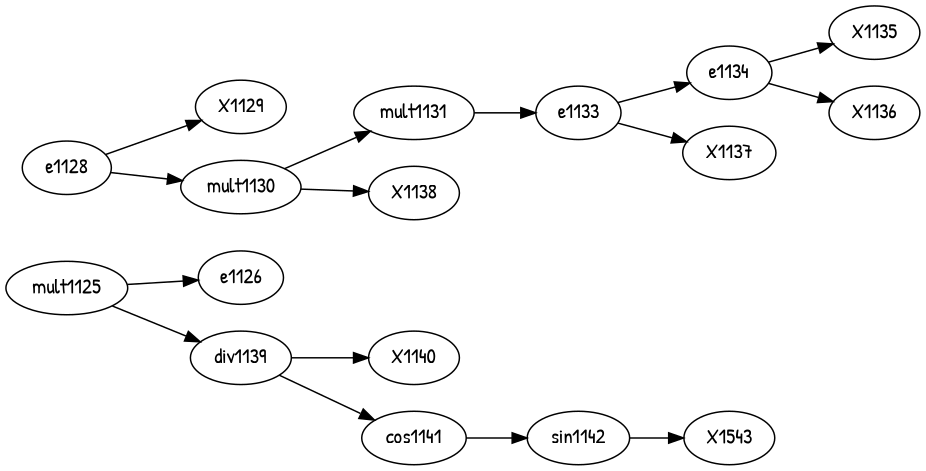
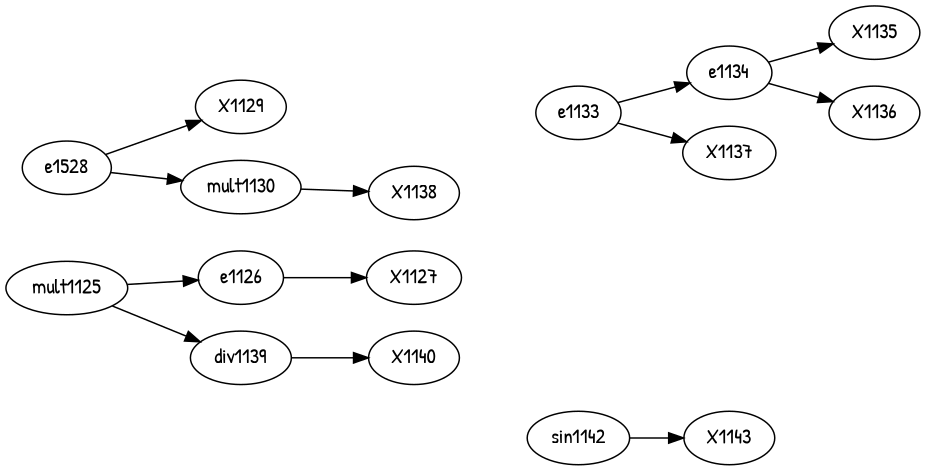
node "mult1131": removed
node "e1128": label "e1128" -> "e1528"
node "X1127": added
node "cos1141": removed
node "X1543": label "X1543" -> "X1143"
